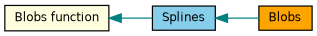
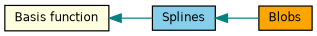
node "Blobs function": label "Blobs function" -> "Basis function"
